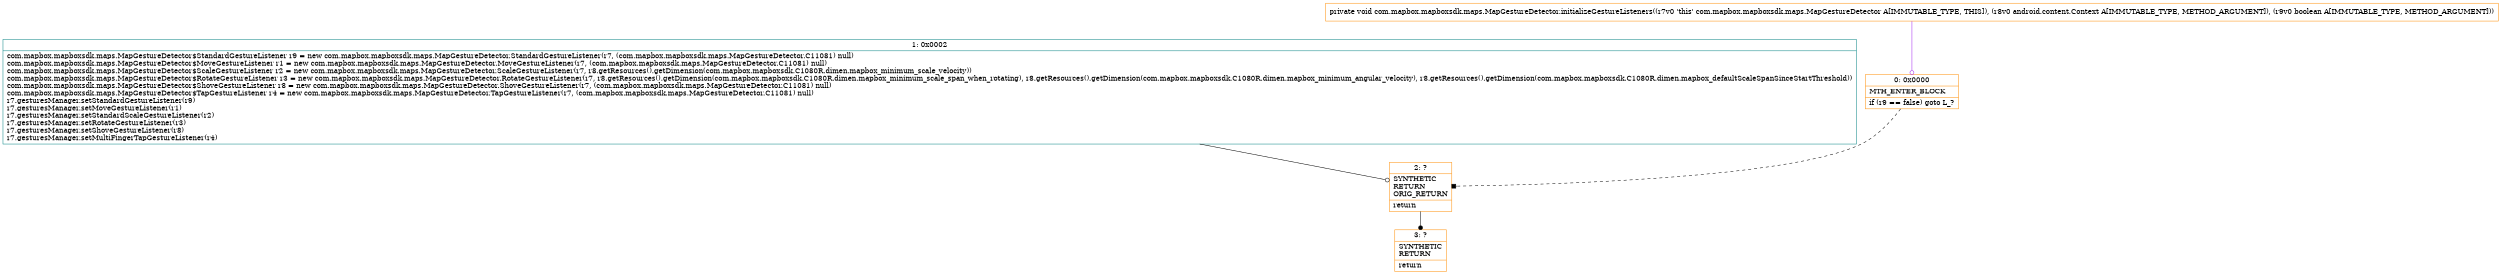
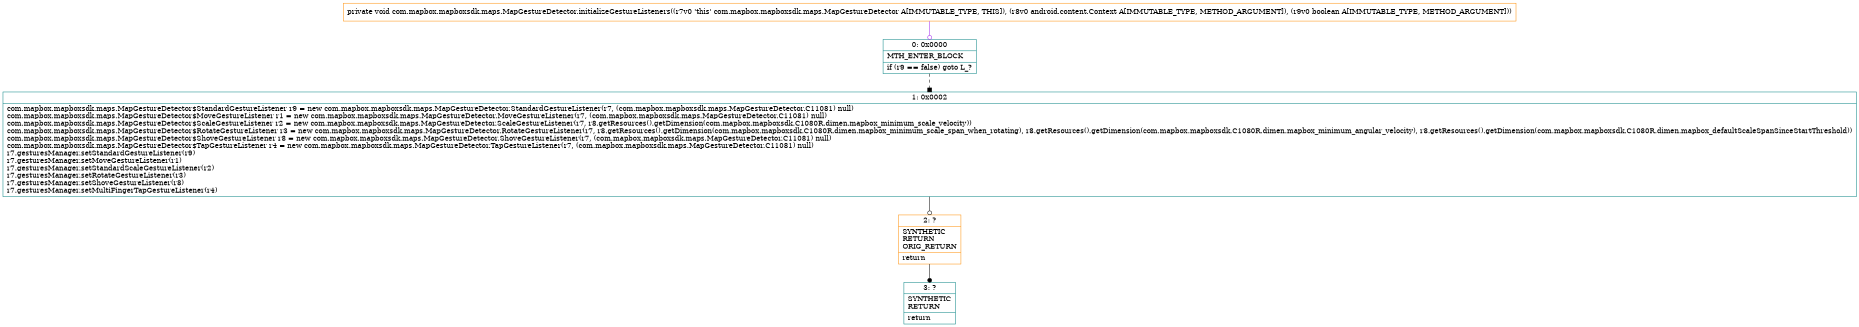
node "0: 0x0000": color darkorange -> teal
edge "0: 0x0000" -> "2: ?": now "0: 0x0000" -> "1: 0x0002"
node "3: ?": color darkorange -> teal
